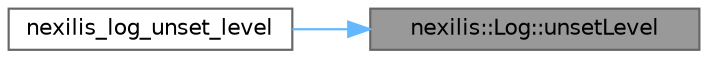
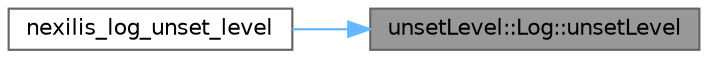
node "nexilis::Log::unsetLevel": label "nexilis::Log::unsetLevel" -> "unsetLevel::Log::unsetLevel"
